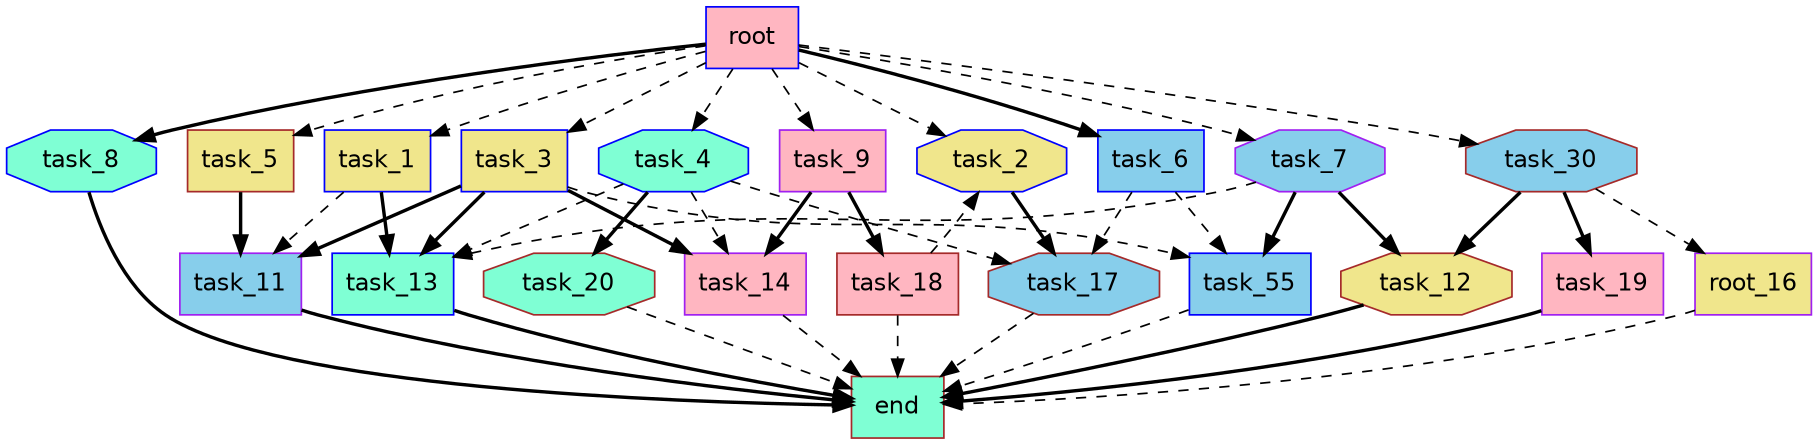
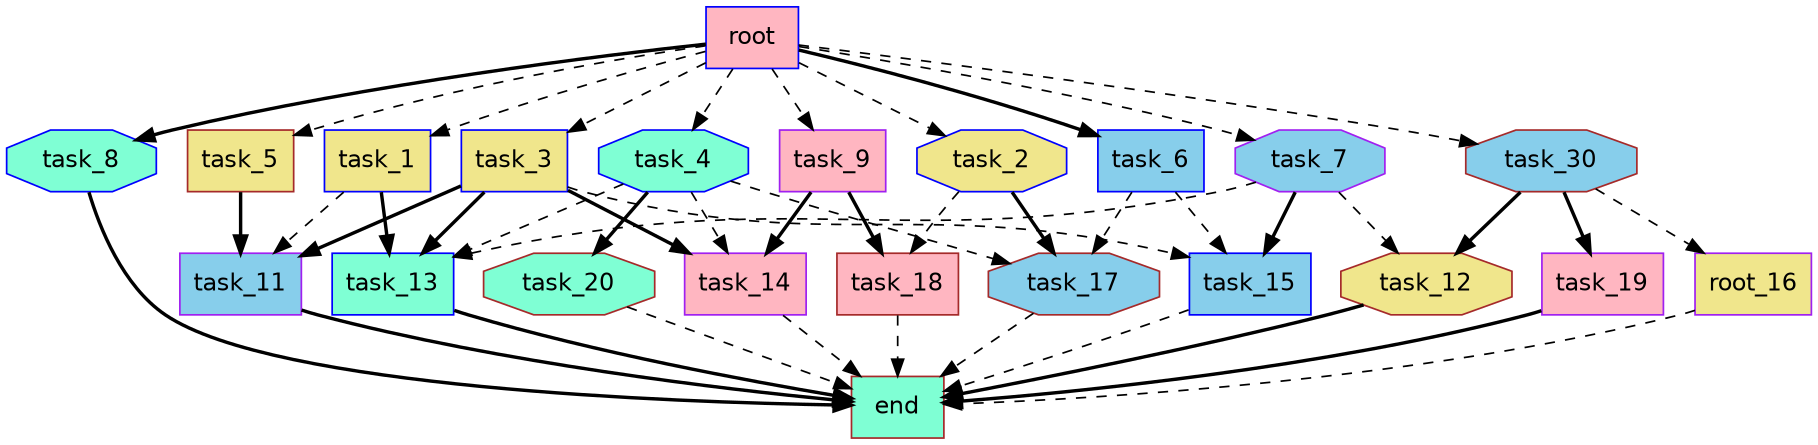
edge "task_7" -> "task_12": style bold -> dashed
edge "task_18" -> "task_2": reversed
node "task_55": label "task_55" -> "task_15"
